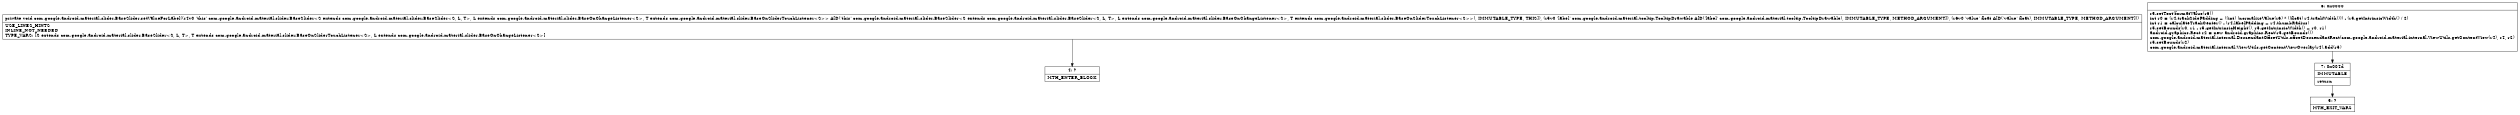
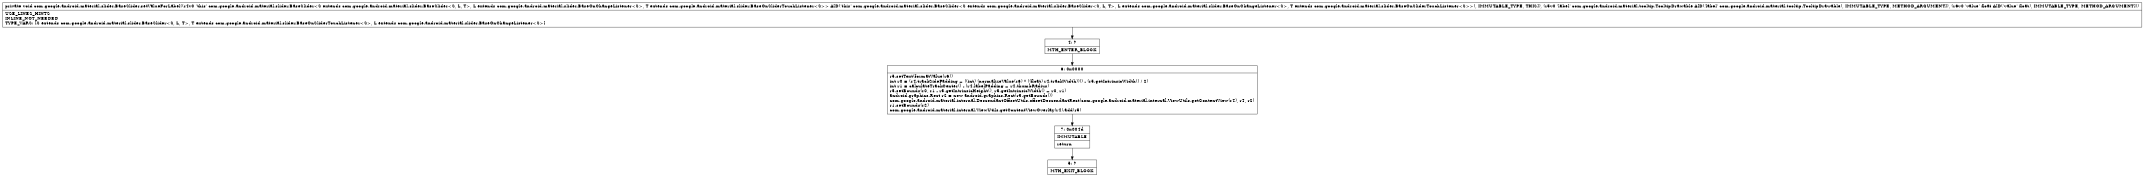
node "6: 0x0000": text "r5.setBounds(r2)" -> "r1.setBounds(r2)"
edge "4: ?" -> "6: 0x0000": added
node "5: ?": text "MTH_EXIT_VARS" -> "MTH_EXIT_BLOCK"
